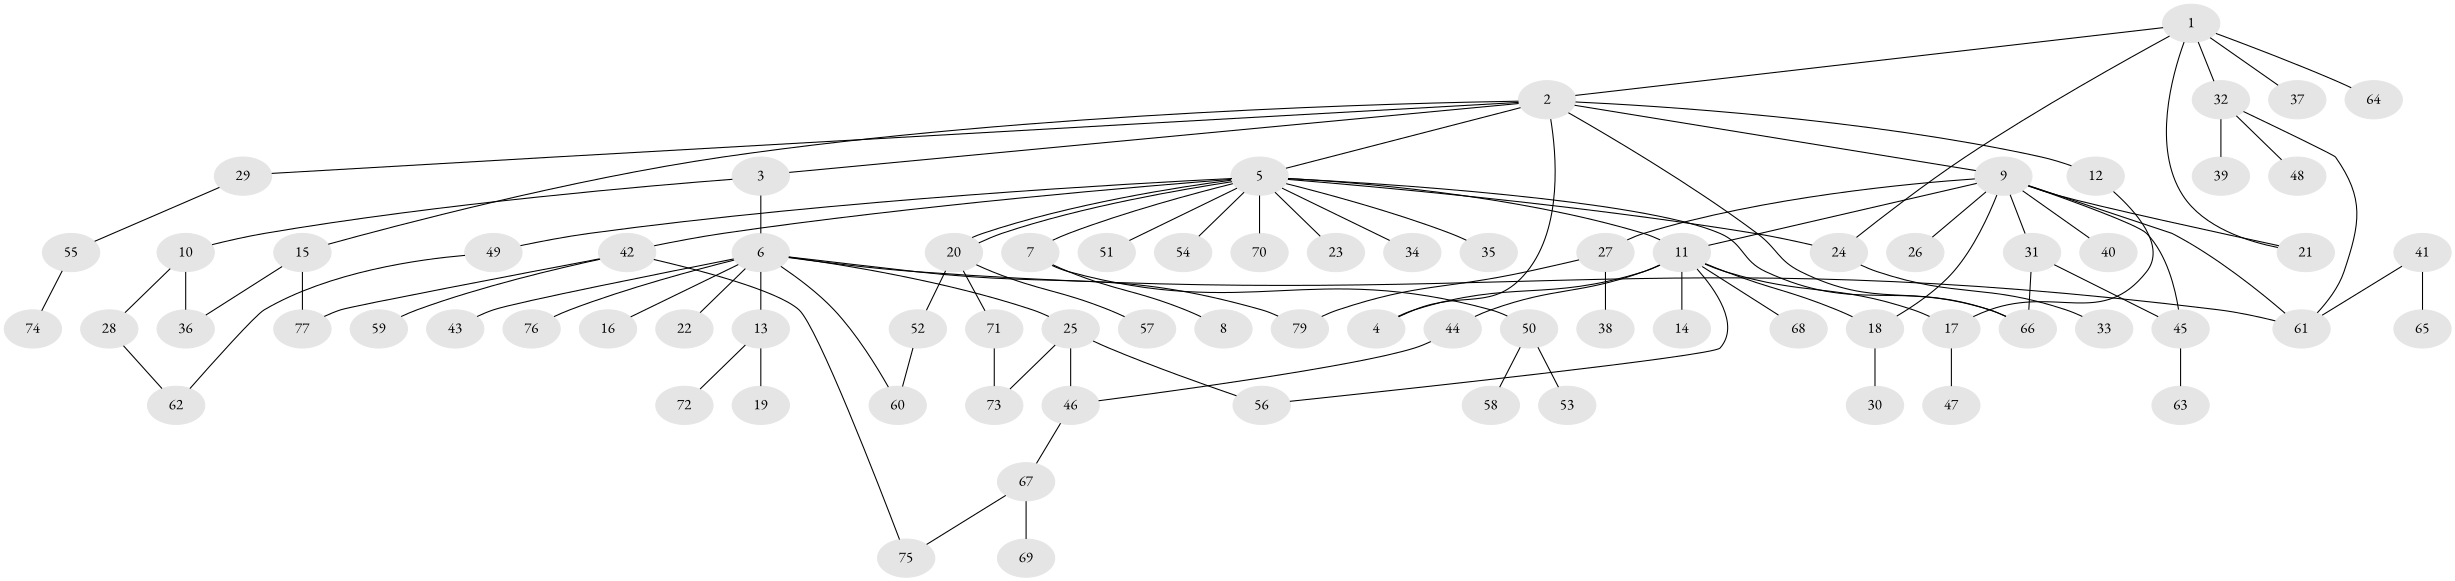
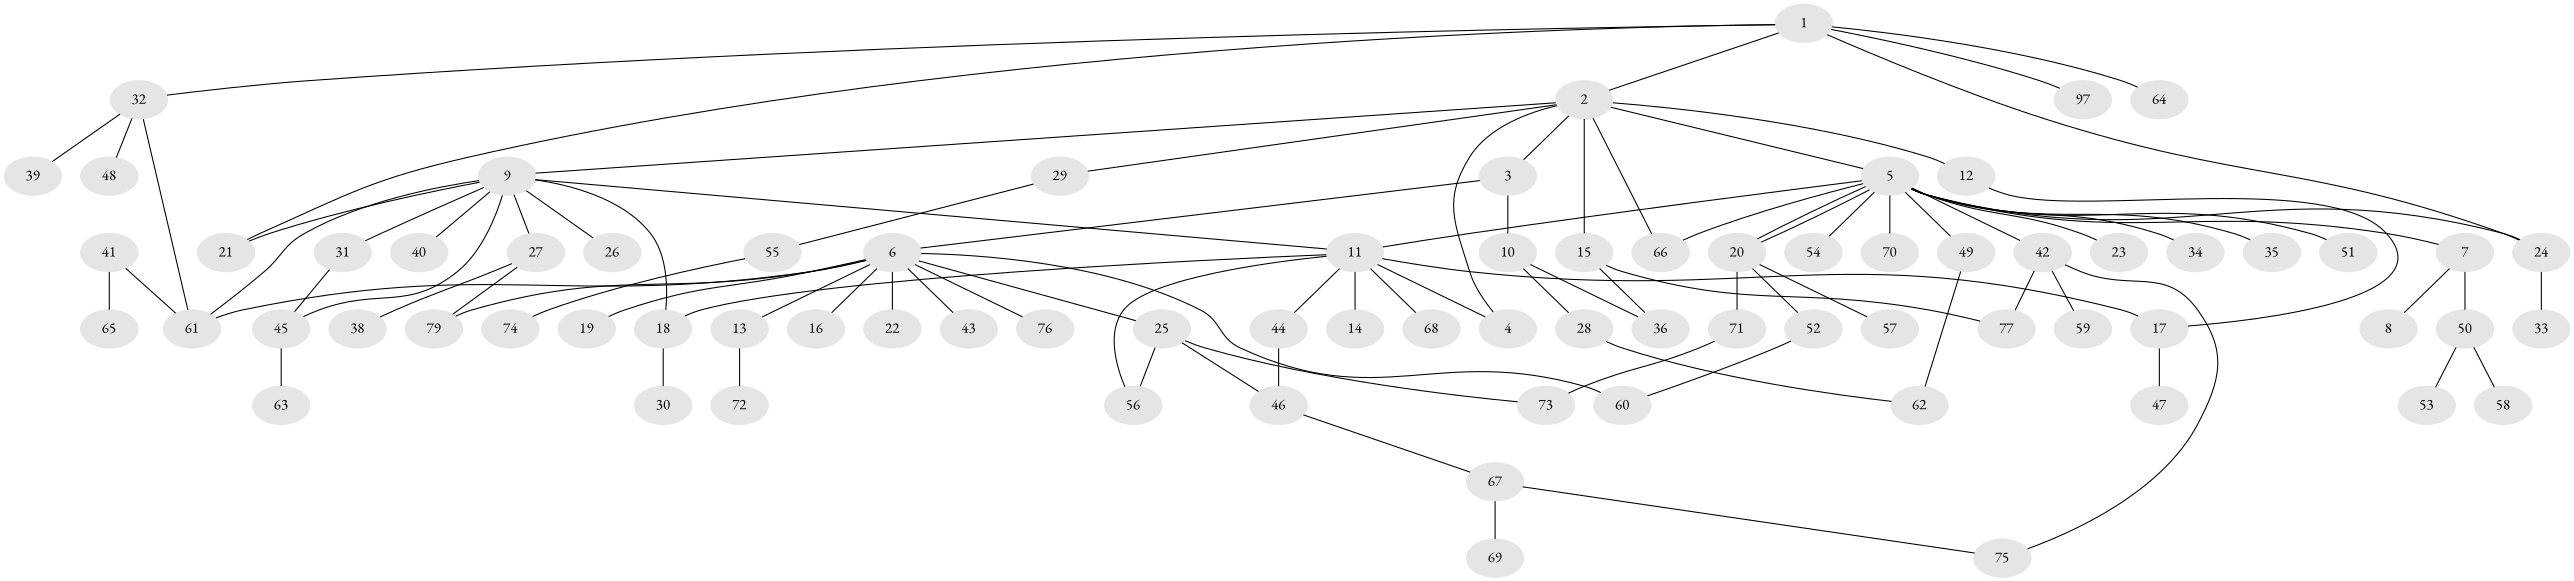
node "37": label "37" -> "97"
edge "31" -- "66": removed
edge "13" -- "19": now "6" -- "19"
